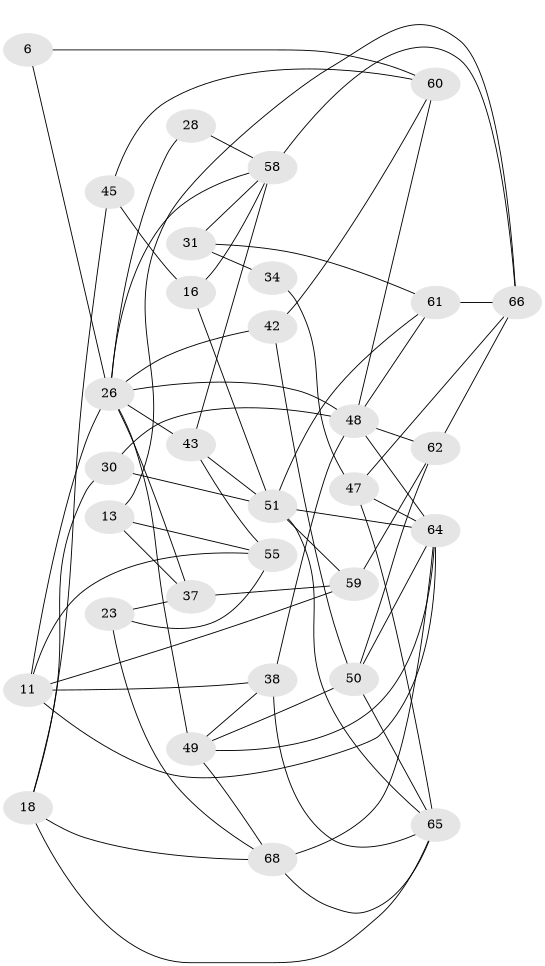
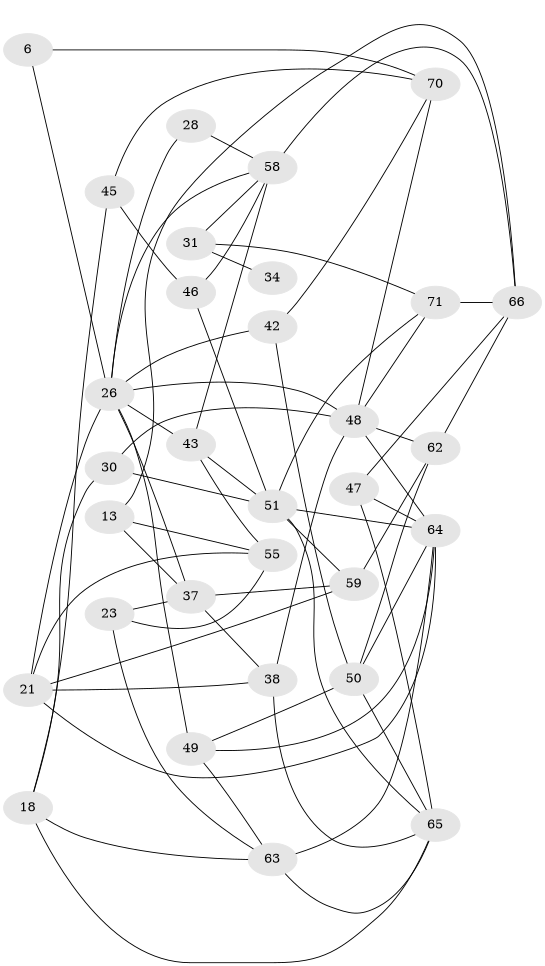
node "60": label "60" -> "70"
node "16": label "16" -> "46"
node "61": label "61" -> "71"
edge "34" -- "47": removed
node "11": label "11" -> "21"
edge "38" -- "49": now "38" -- "37"
node "68": label "68" -> "63"
